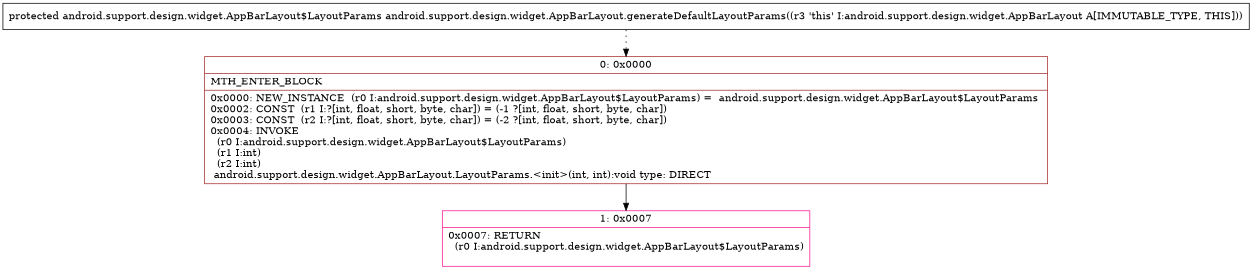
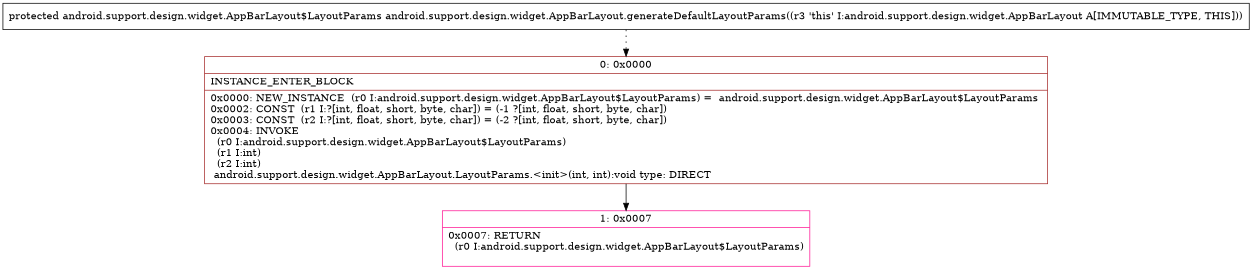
node "0: 0x0000": text "MTH_ENTER_BLOCK" -> "INSTANCE_ENTER_BLOCK"
